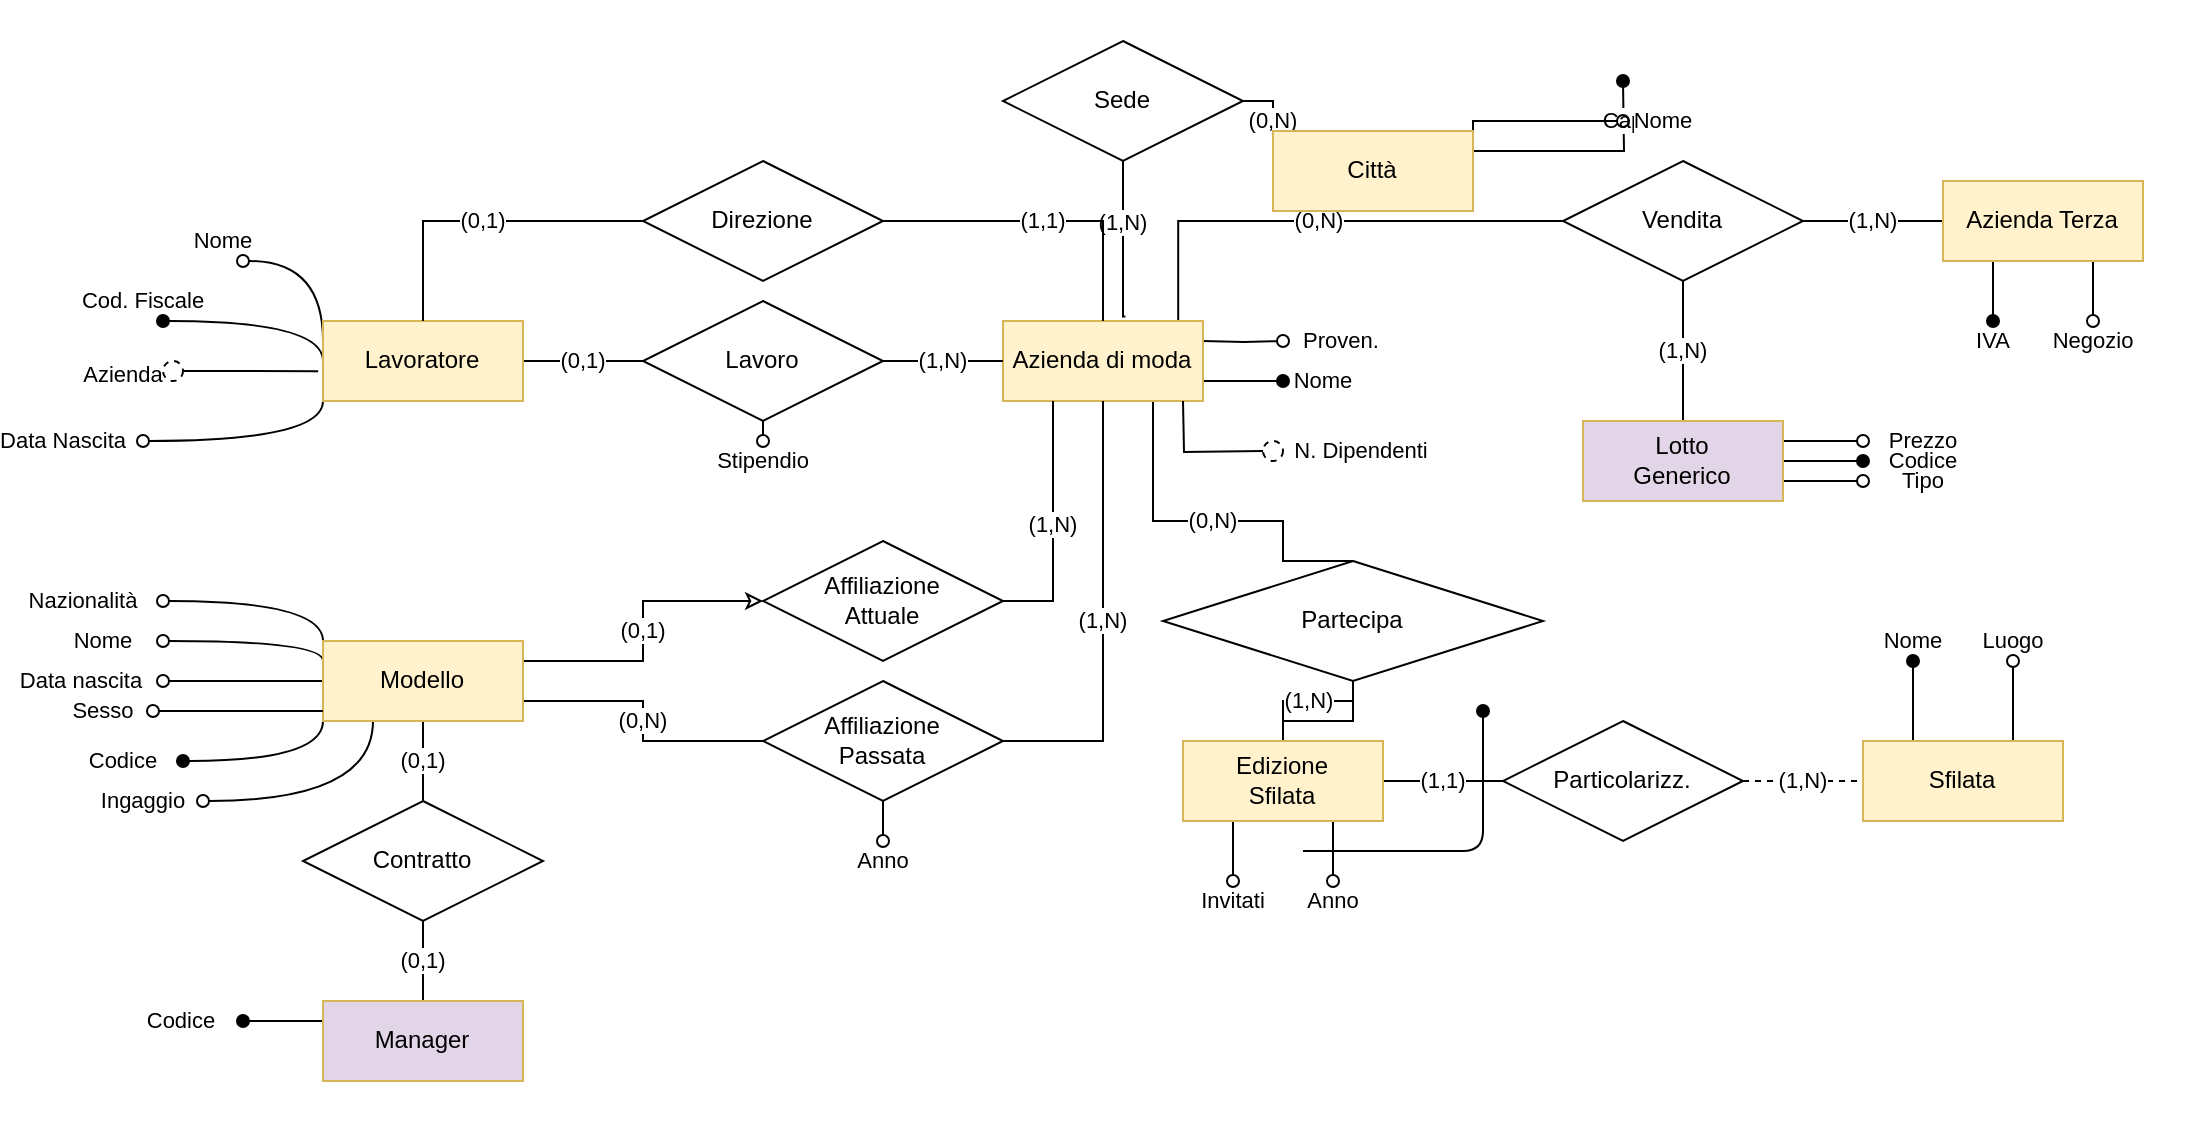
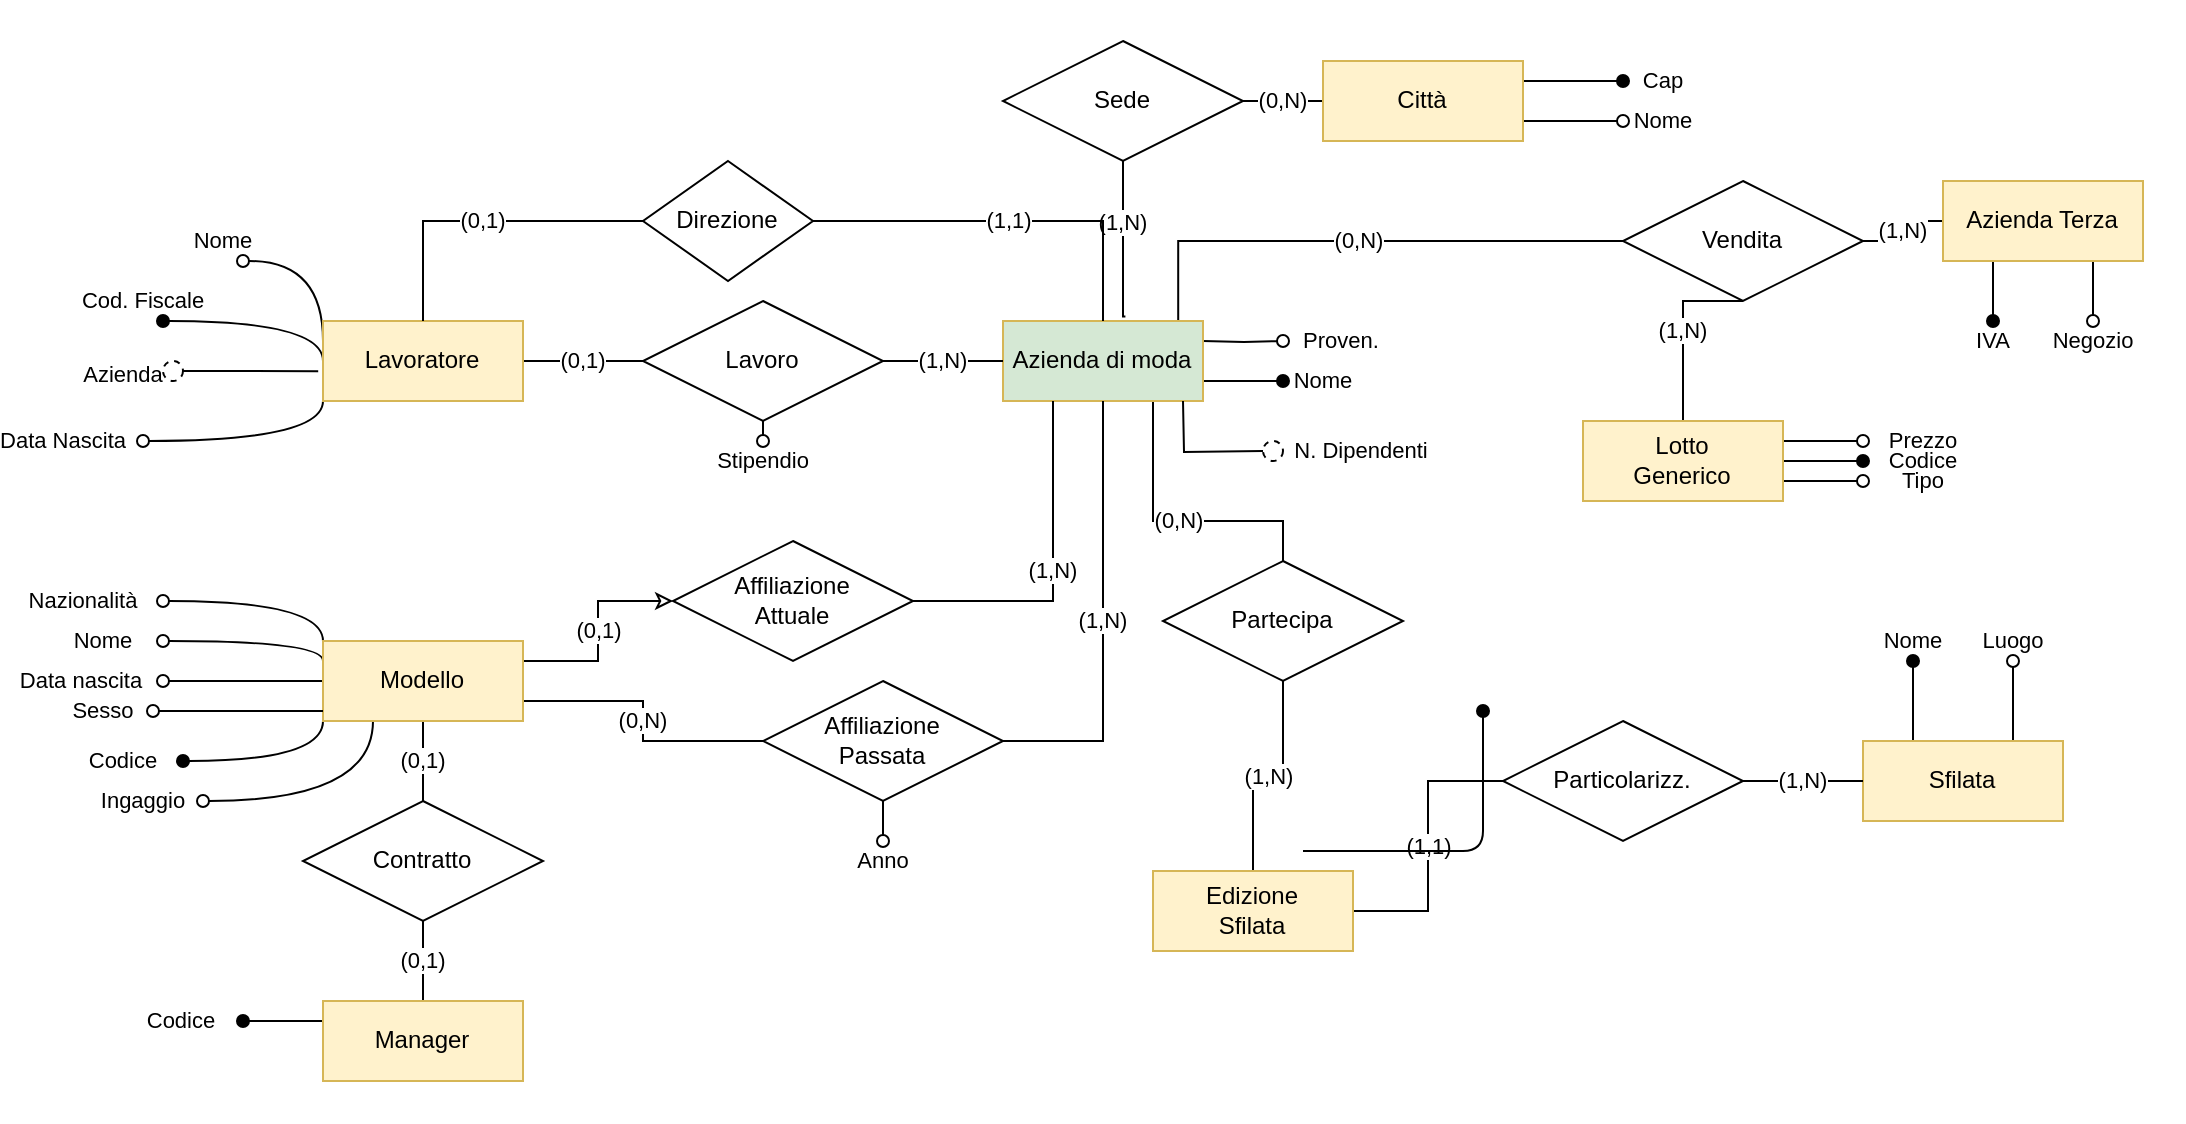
node "Città": moved (1373, 171) -> (1423, 101)
node "Direzione": size 240x120 -> 170x120
node "Vendita": moved (1683, 221) -> (1743, 241)
node "Azienda di moda": fillcolor #fff2cc -> #d5e8d4
node "Lotto Generico": fillcolor #e1d5e7 -> #fff2cc
node "Affiliazione Attuale": moved (883, 601) -> (793, 601)
node "Partecipa": size 380x120 -> 240x120
node "Edizione Sfilata": moved (1283, 781) -> (1253, 911)
edge "Particolarizz." -- "Sfilata": style dashed -> solid
node "Manager": fillcolor #e1d5e7 -> #fff2cc
